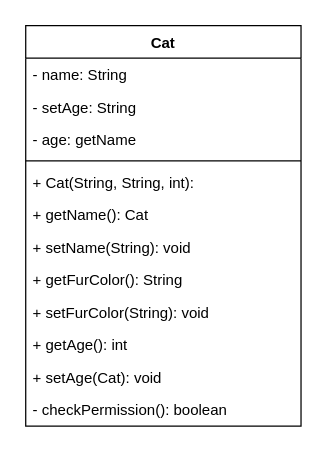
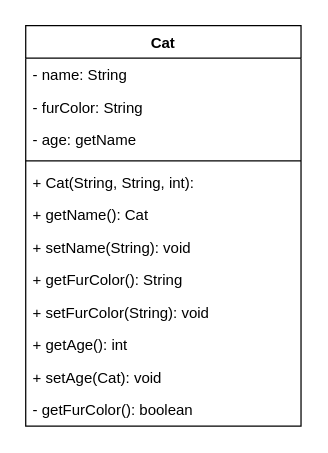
node "- setAge: String": label "- setAge: String" -> "- furColor: String"
node "- checkPermission(): boolean": label "- checkPermission(): boolean" -> "- getFurColor(): boolean"
